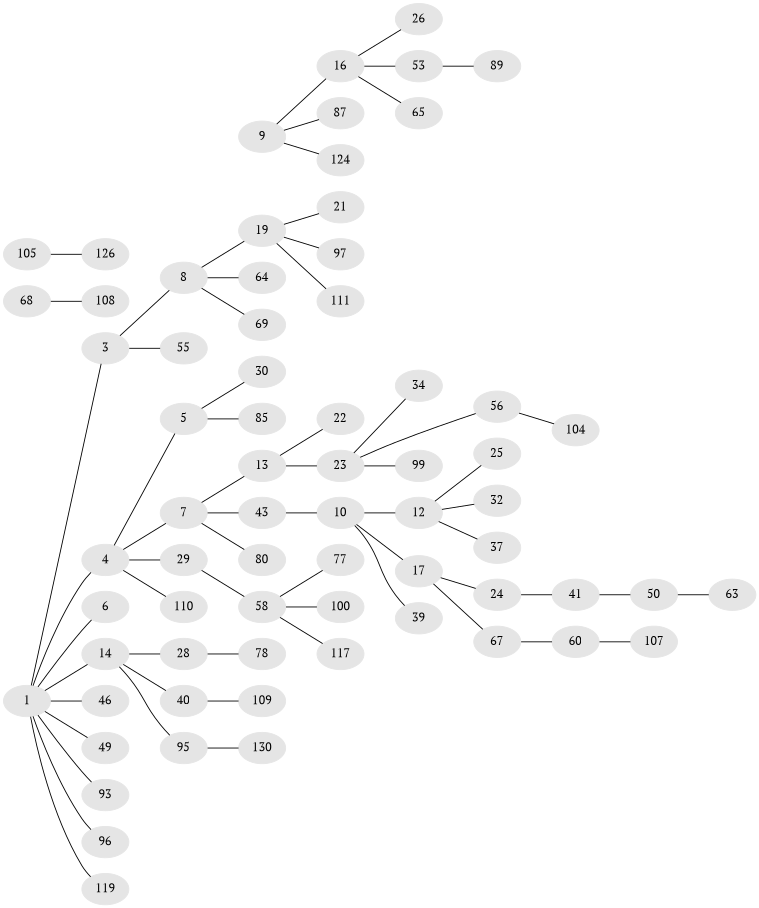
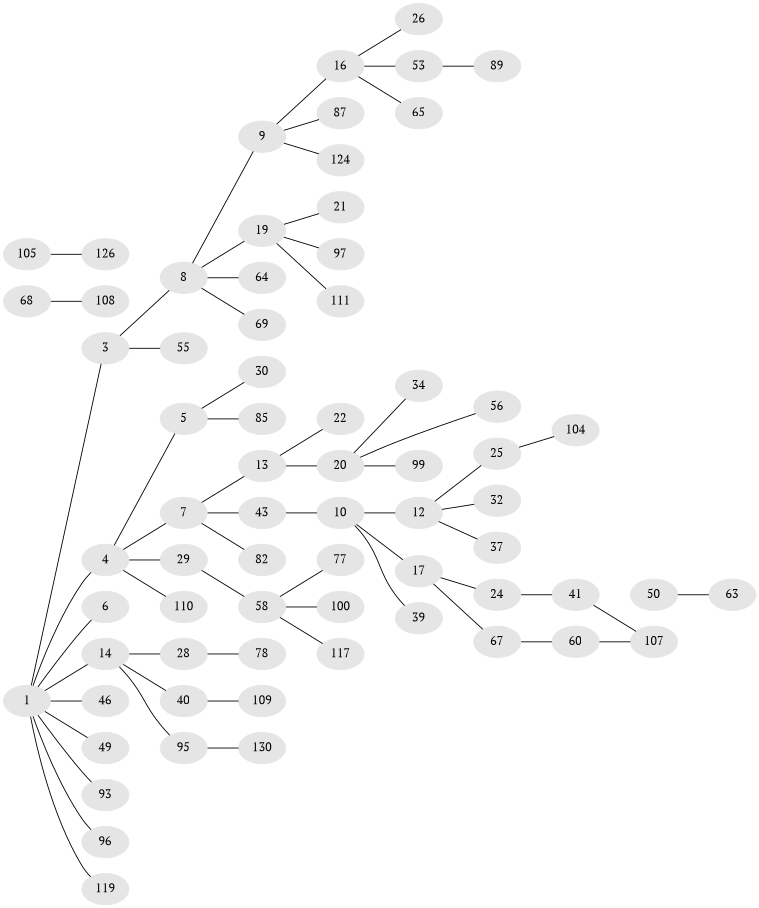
edge "9" -- "8": added
edge "56" -- "104": now "25" -- "104"
node "23": label "23" -> "20"
node "80": label "80" -> "82"
edge "41" -- "50": now "41" -- "107"
